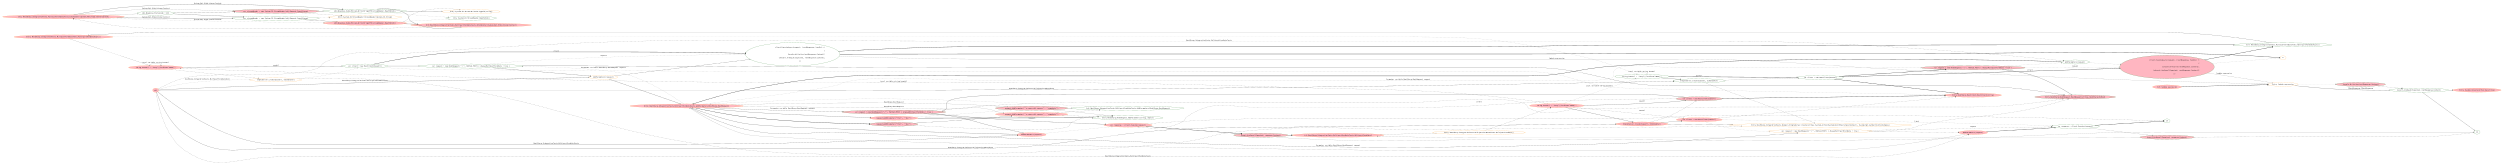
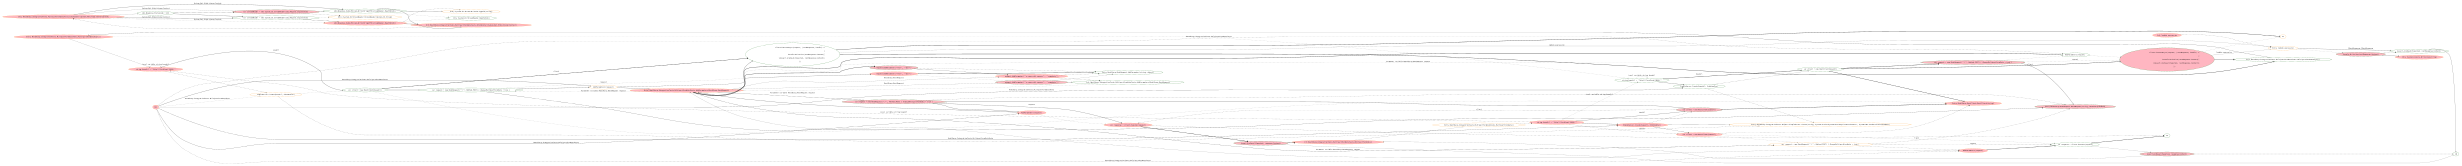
edge "Exit lambda expression" -> "Entry lambda expression": style bold -> dashed
edge "Assert.AreEqual(Expected, restResponse.Content)" -> "Entry System.Console.WriteLine(string)": now "Console.WriteLine(restResponse.Content)" -> "Entry System.Console.WriteLine(string)"
